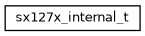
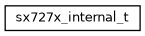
node "sx127x_internal_t": label "sx127x_internal_t" -> "sx727x_internal_t"
